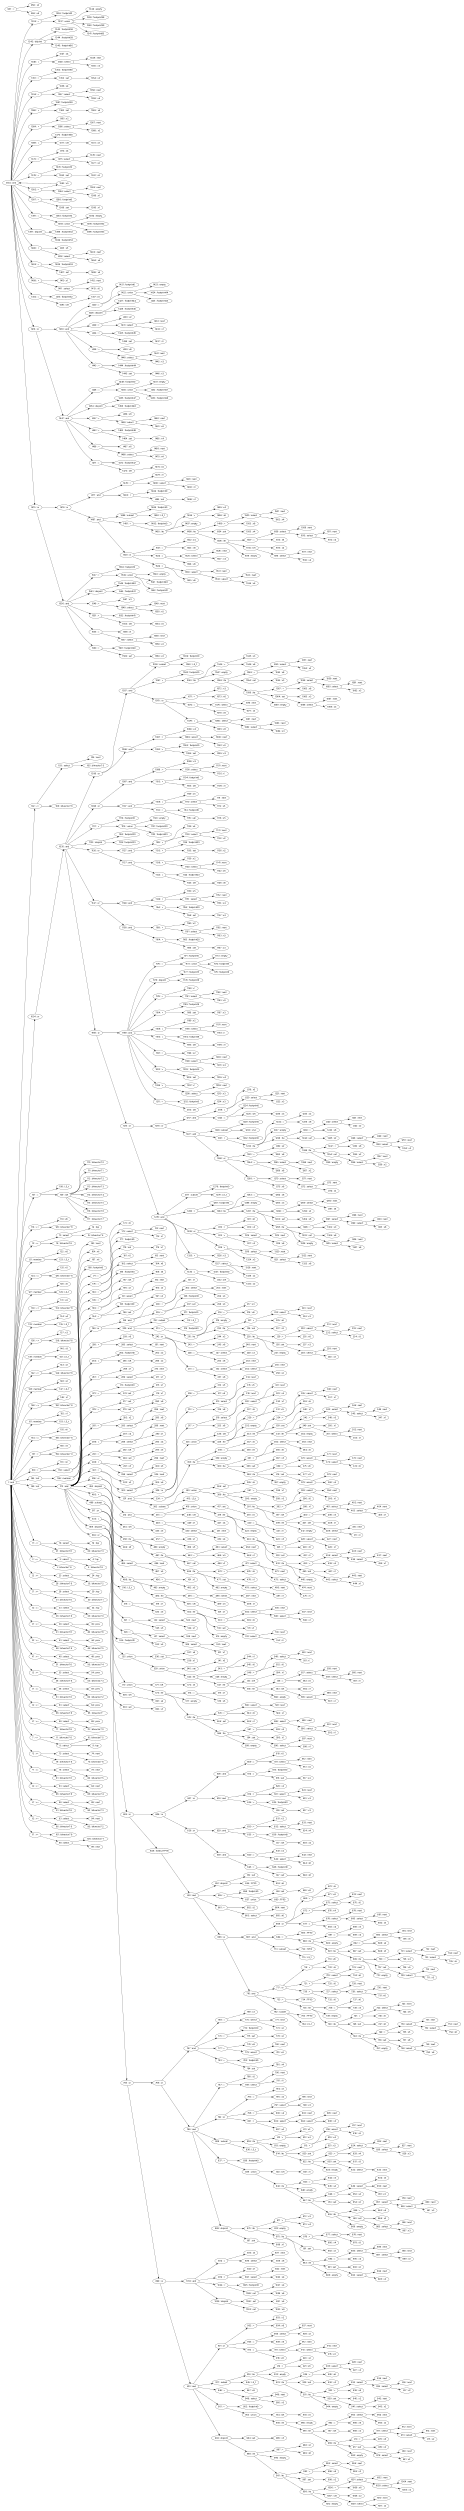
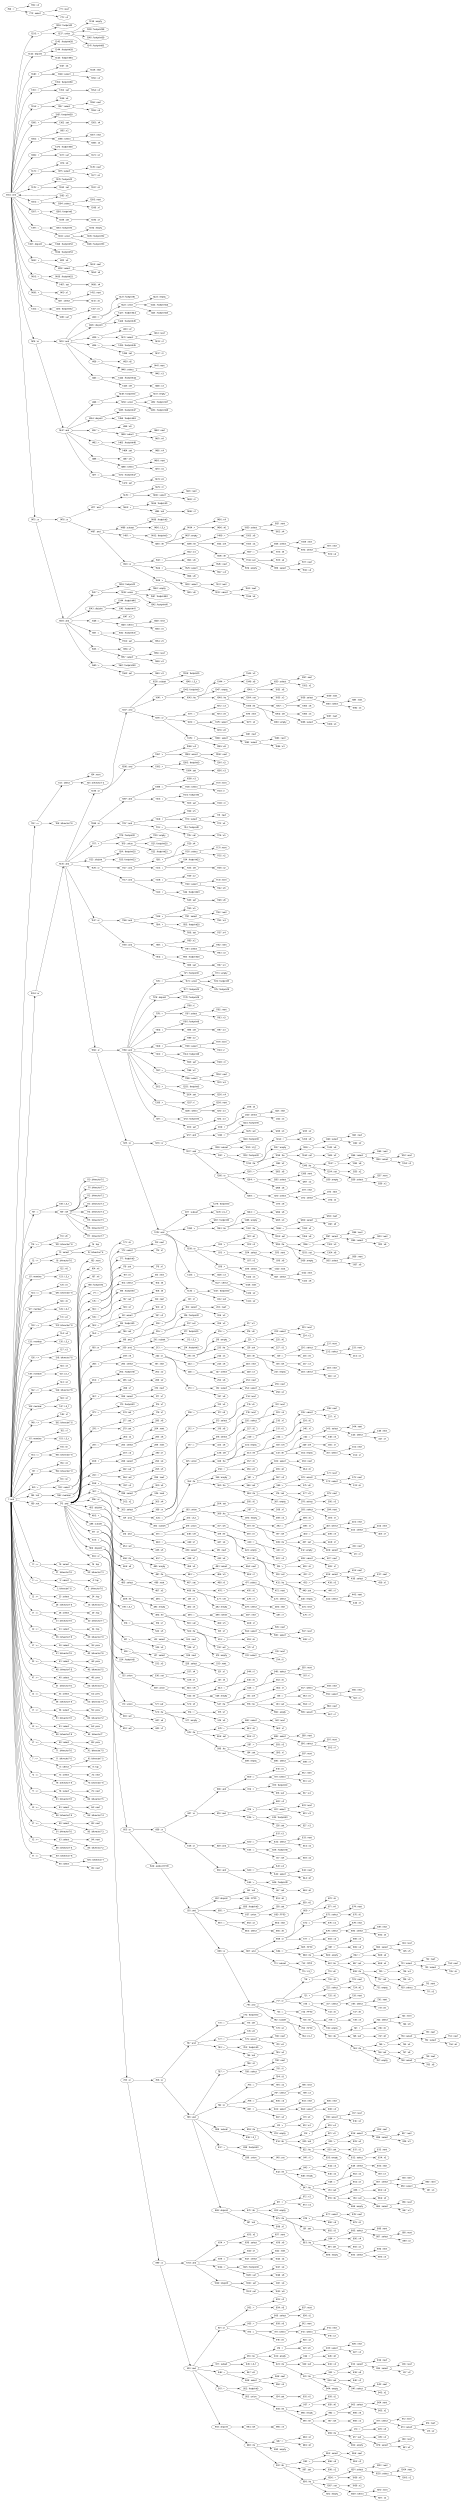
edge "767 : and" -> "768 : =": removed
edge "849 : select" -> "834 : x3": now "832 : select" -> "834 : x3"
edge "956 : ite" -> "957 : =": added
